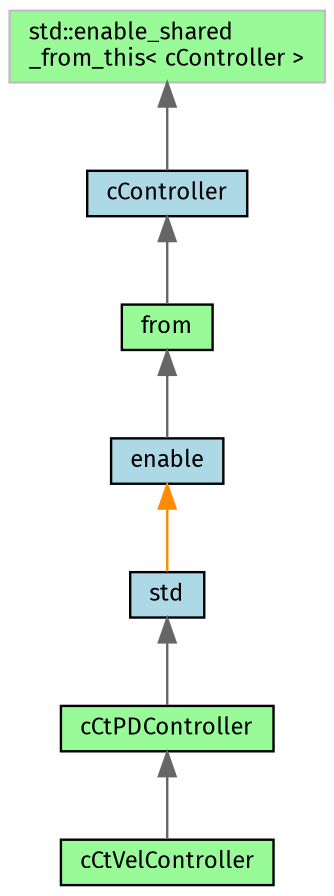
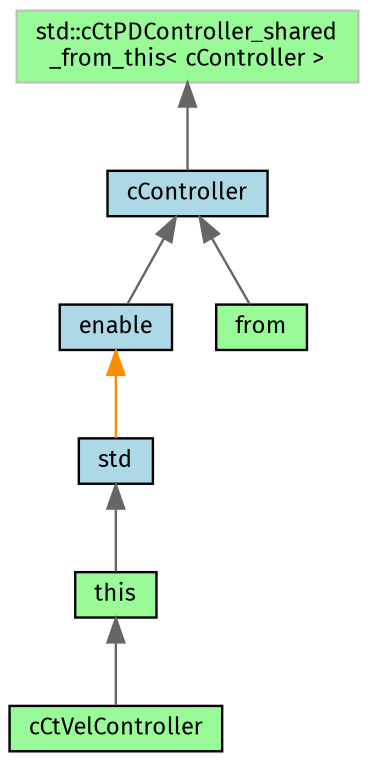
node "std::enable_shared _from_this< cController >": label "std::enable_shared _from_this< cController >" -> "std::cCtPDController_shared _from_this< cController >"
edge "enable" -> "from": now "enable" -> "cController"
node "cCtPDController": label "cCtPDController" -> "this"
